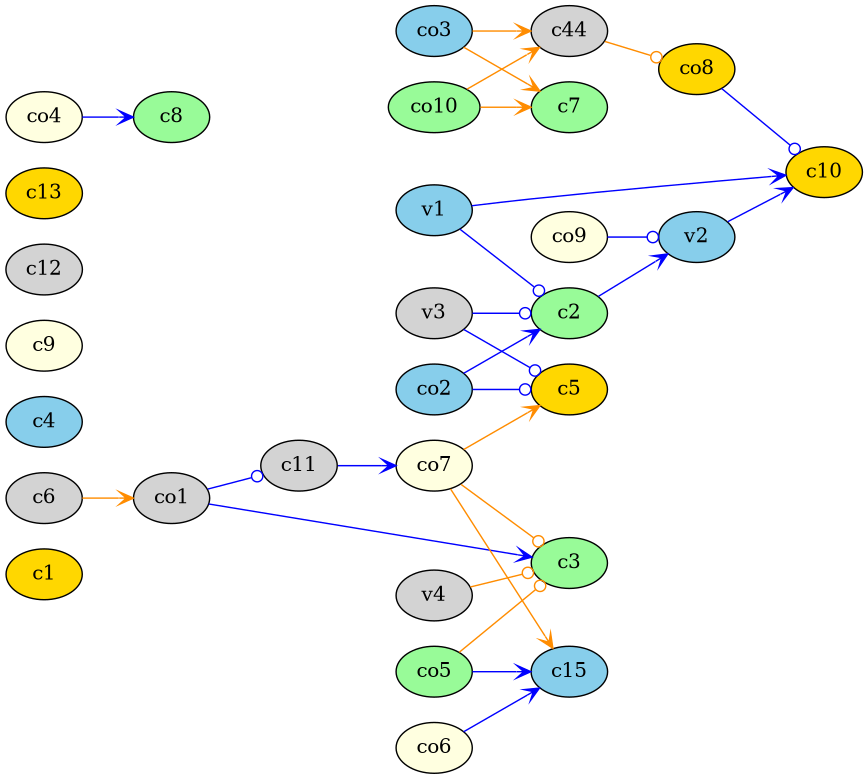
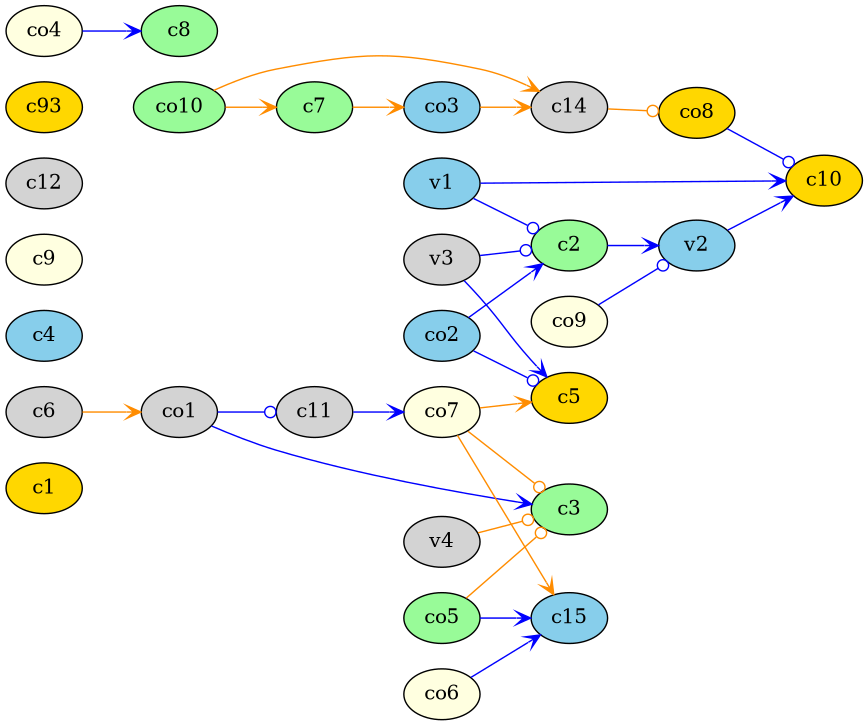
node "c44": label "c44" -> "c14"
edge "co3" -> "c7": reversed
node "c13": label "c13" -> "c93"
edge "v3" -> "c5": arrowhead odot -> vee
